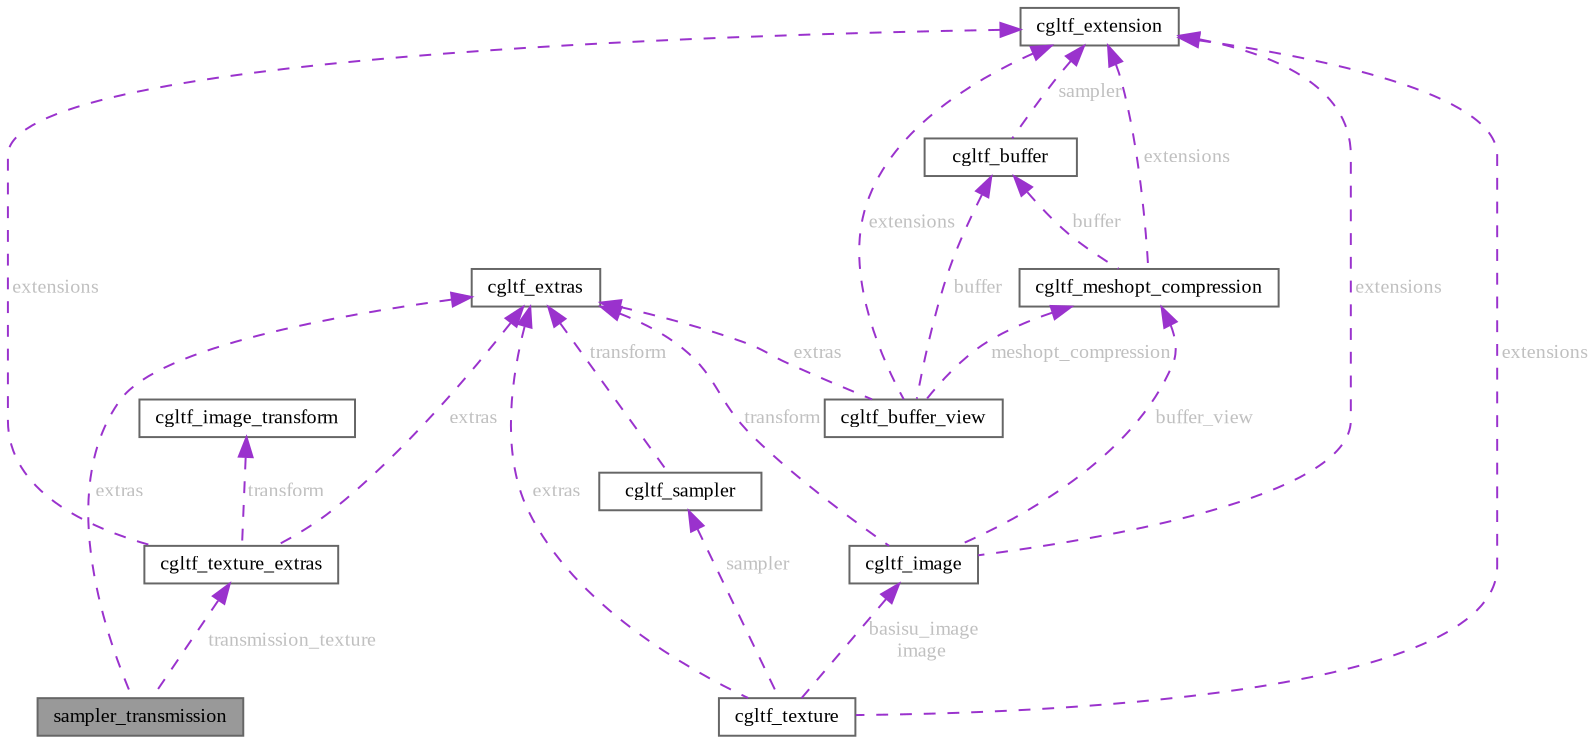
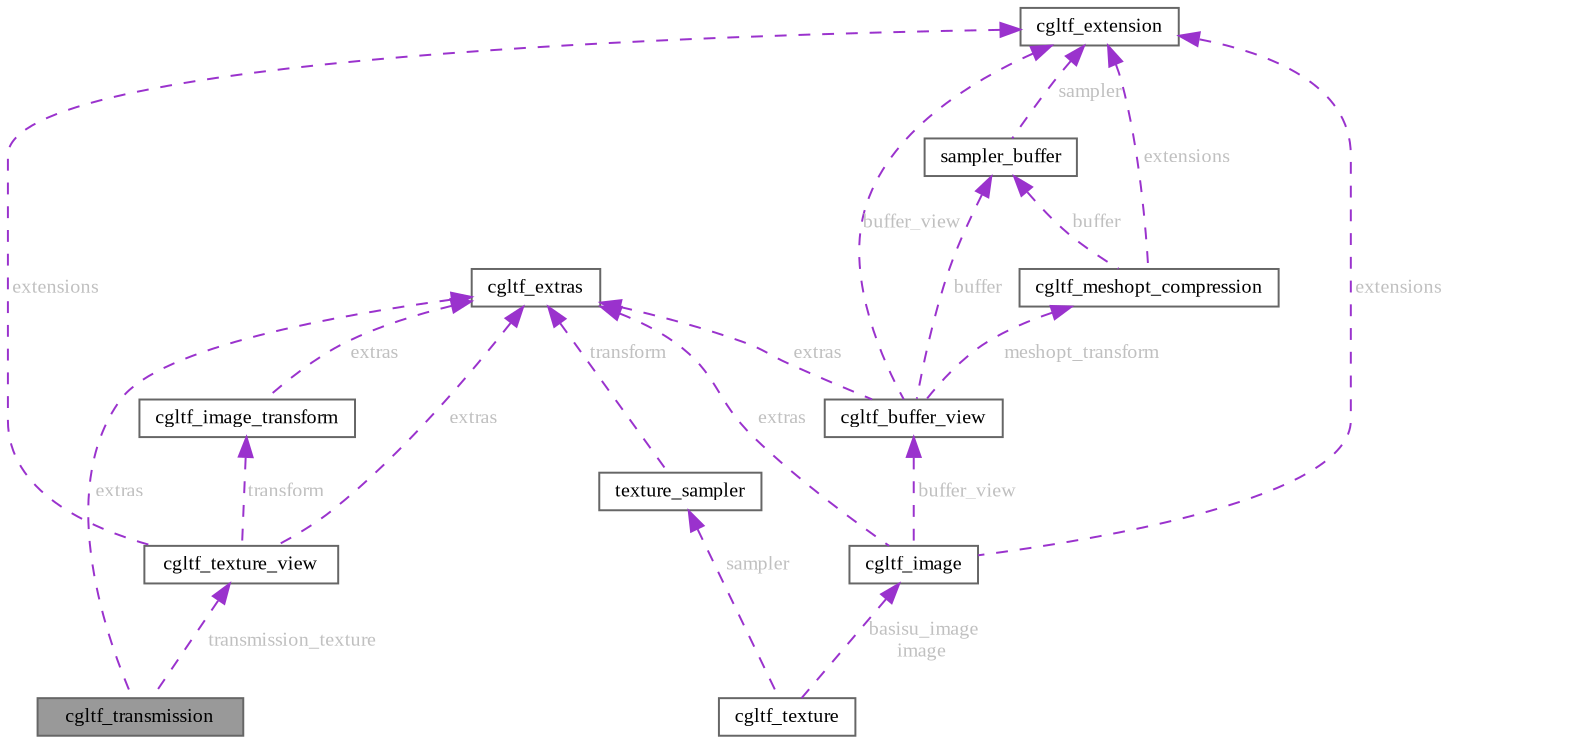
node "cgltf_buffer": label "cgltf_buffer" -> "sampler_buffer"
edge "cgltf_buffer_view" -> "cgltf_extension": label " extensions" -> " buffer_view"
edge "cgltf_buffer_view" -> "cgltf_meshopt_compression": label " meshopt_compression" -> " meshopt_transform"
edge "cgltf_image" -> "cgltf_extras": label " transform" -> " extras"
edge "cgltf_image" -> "cgltf_meshopt_compression": now "cgltf_image" -> "cgltf_buffer_view"
node "cgltf_sampler": label "cgltf_sampler" -> "texture_sampler"
edge "cgltf_texture" -> "cgltf_extension": removed, label "extensions"
edge "cgltf_texture" -> "cgltf_extras": now "cgltf_image_transform" -> "cgltf_extras"
node "cgltf_texture_extras": label "cgltf_texture_extras" -> "cgltf_texture_view"
node "sampler_transmission": label "sampler_transmission" -> "cgltf_transmission"
